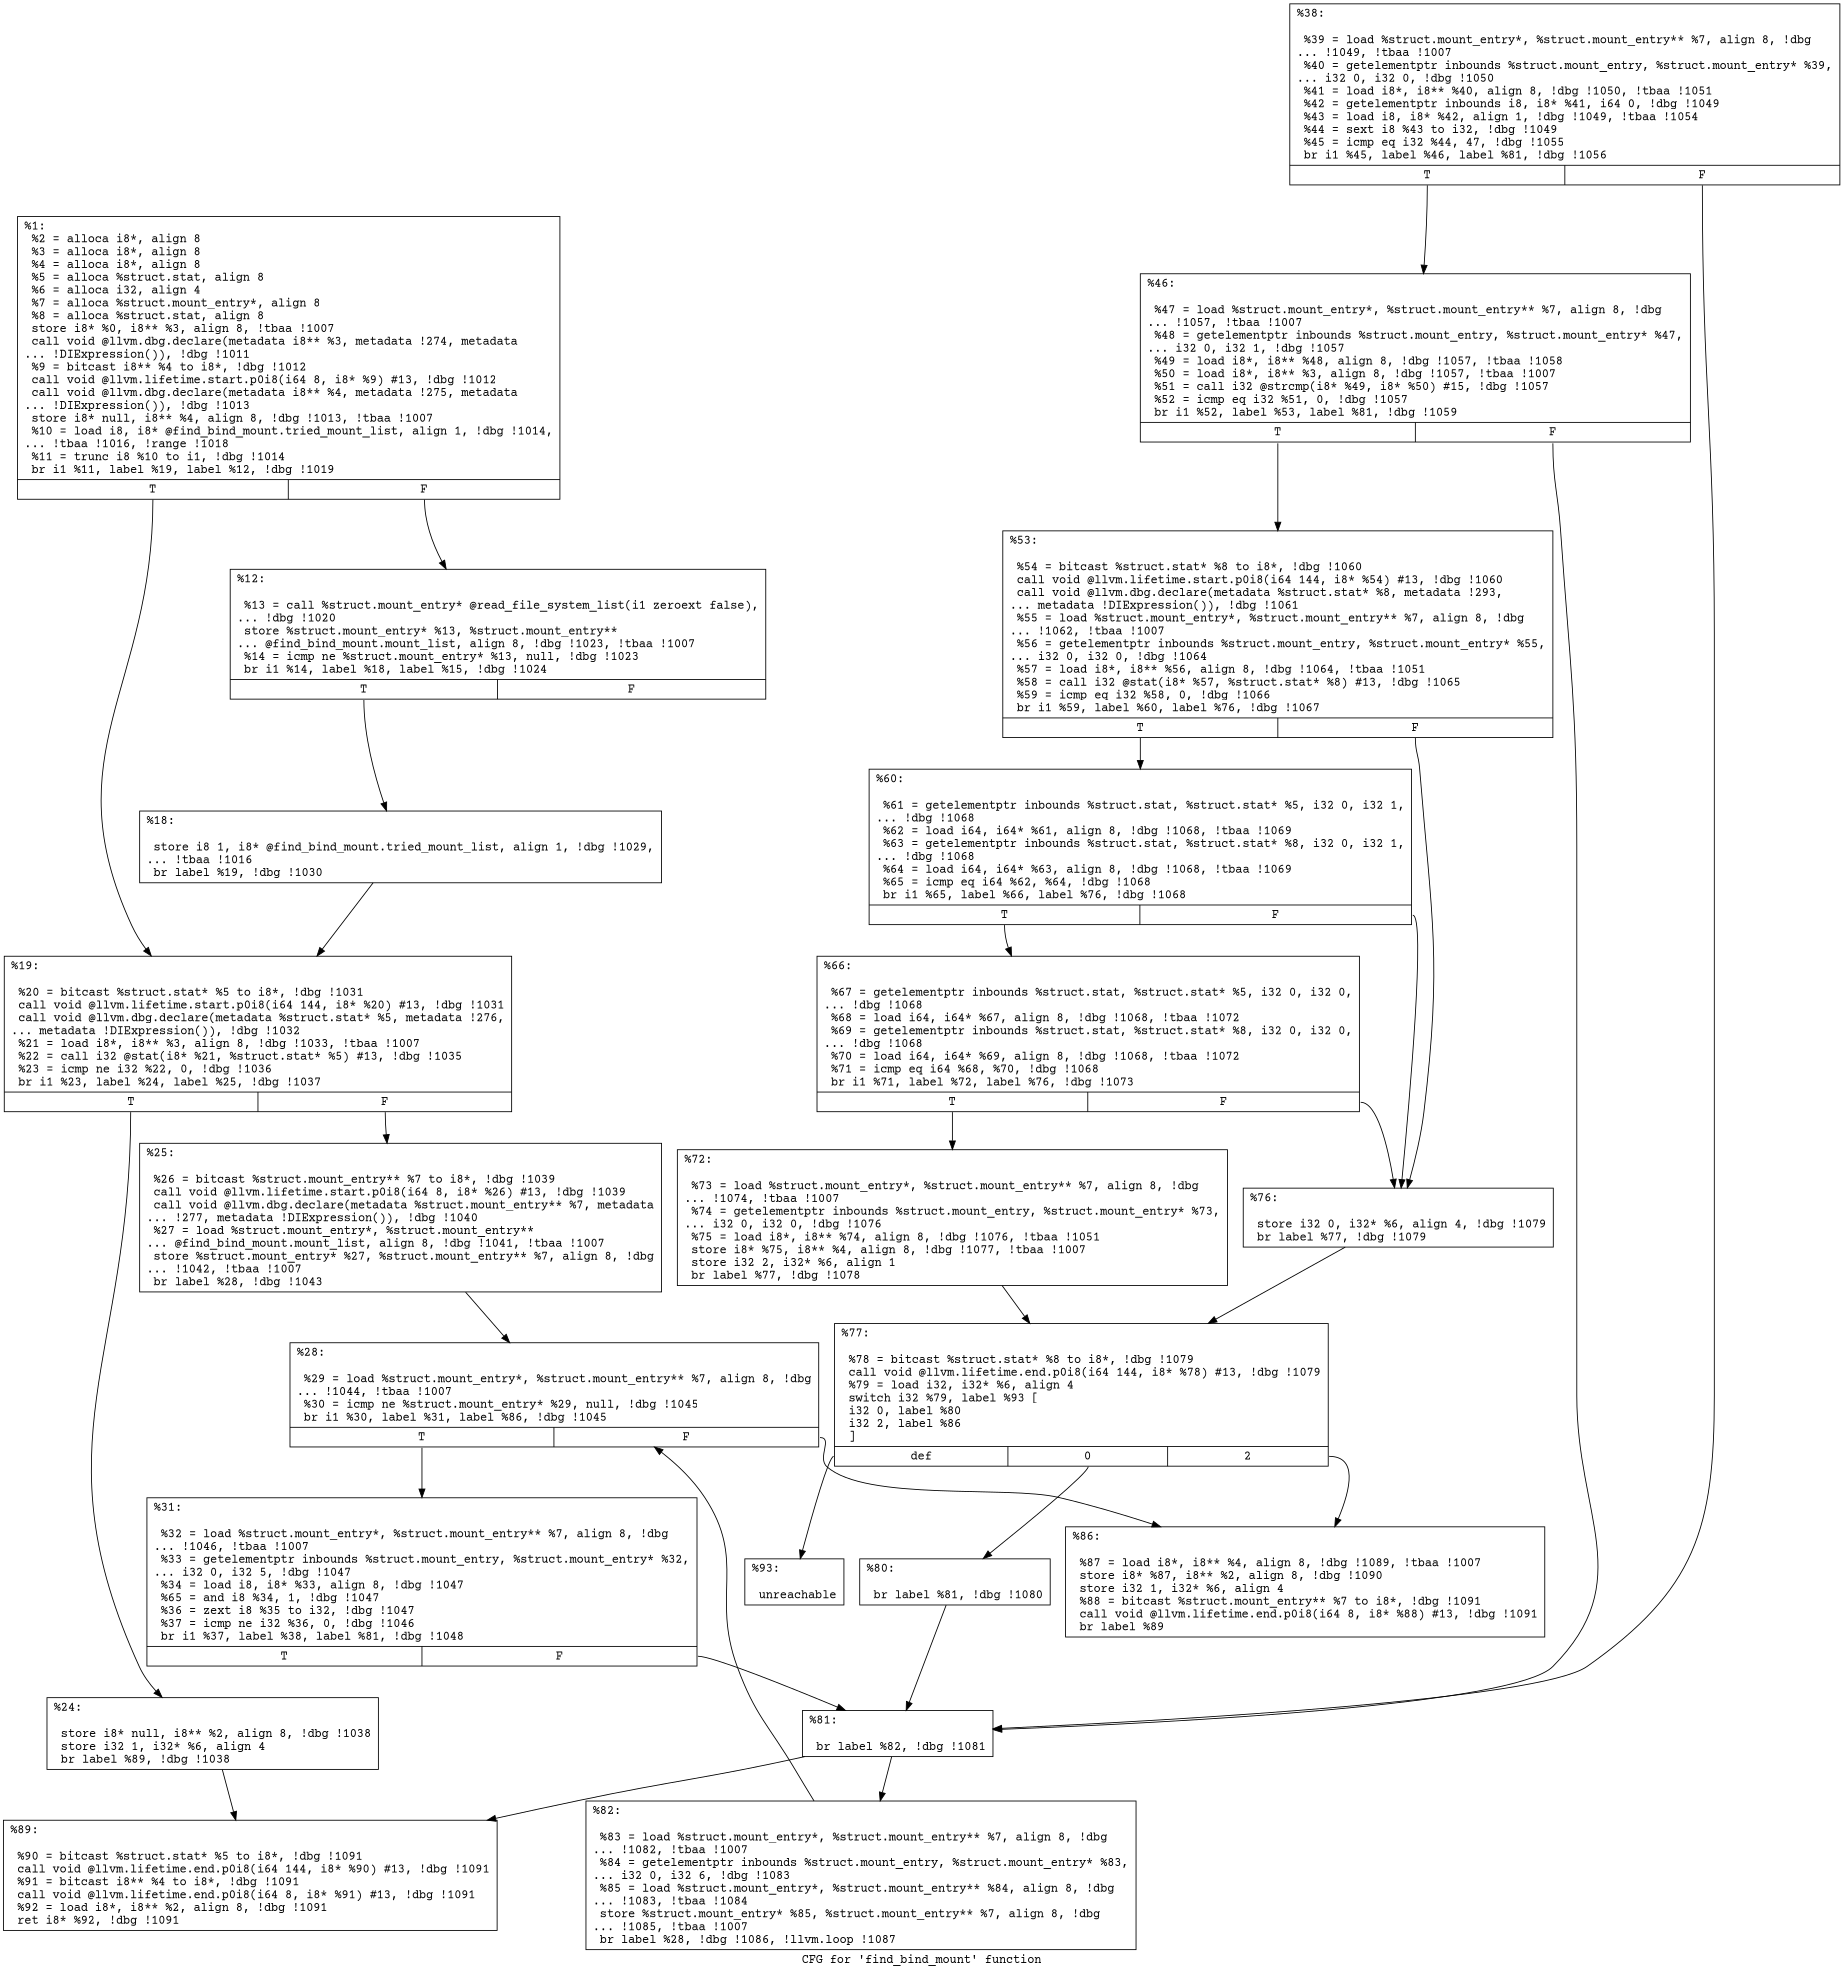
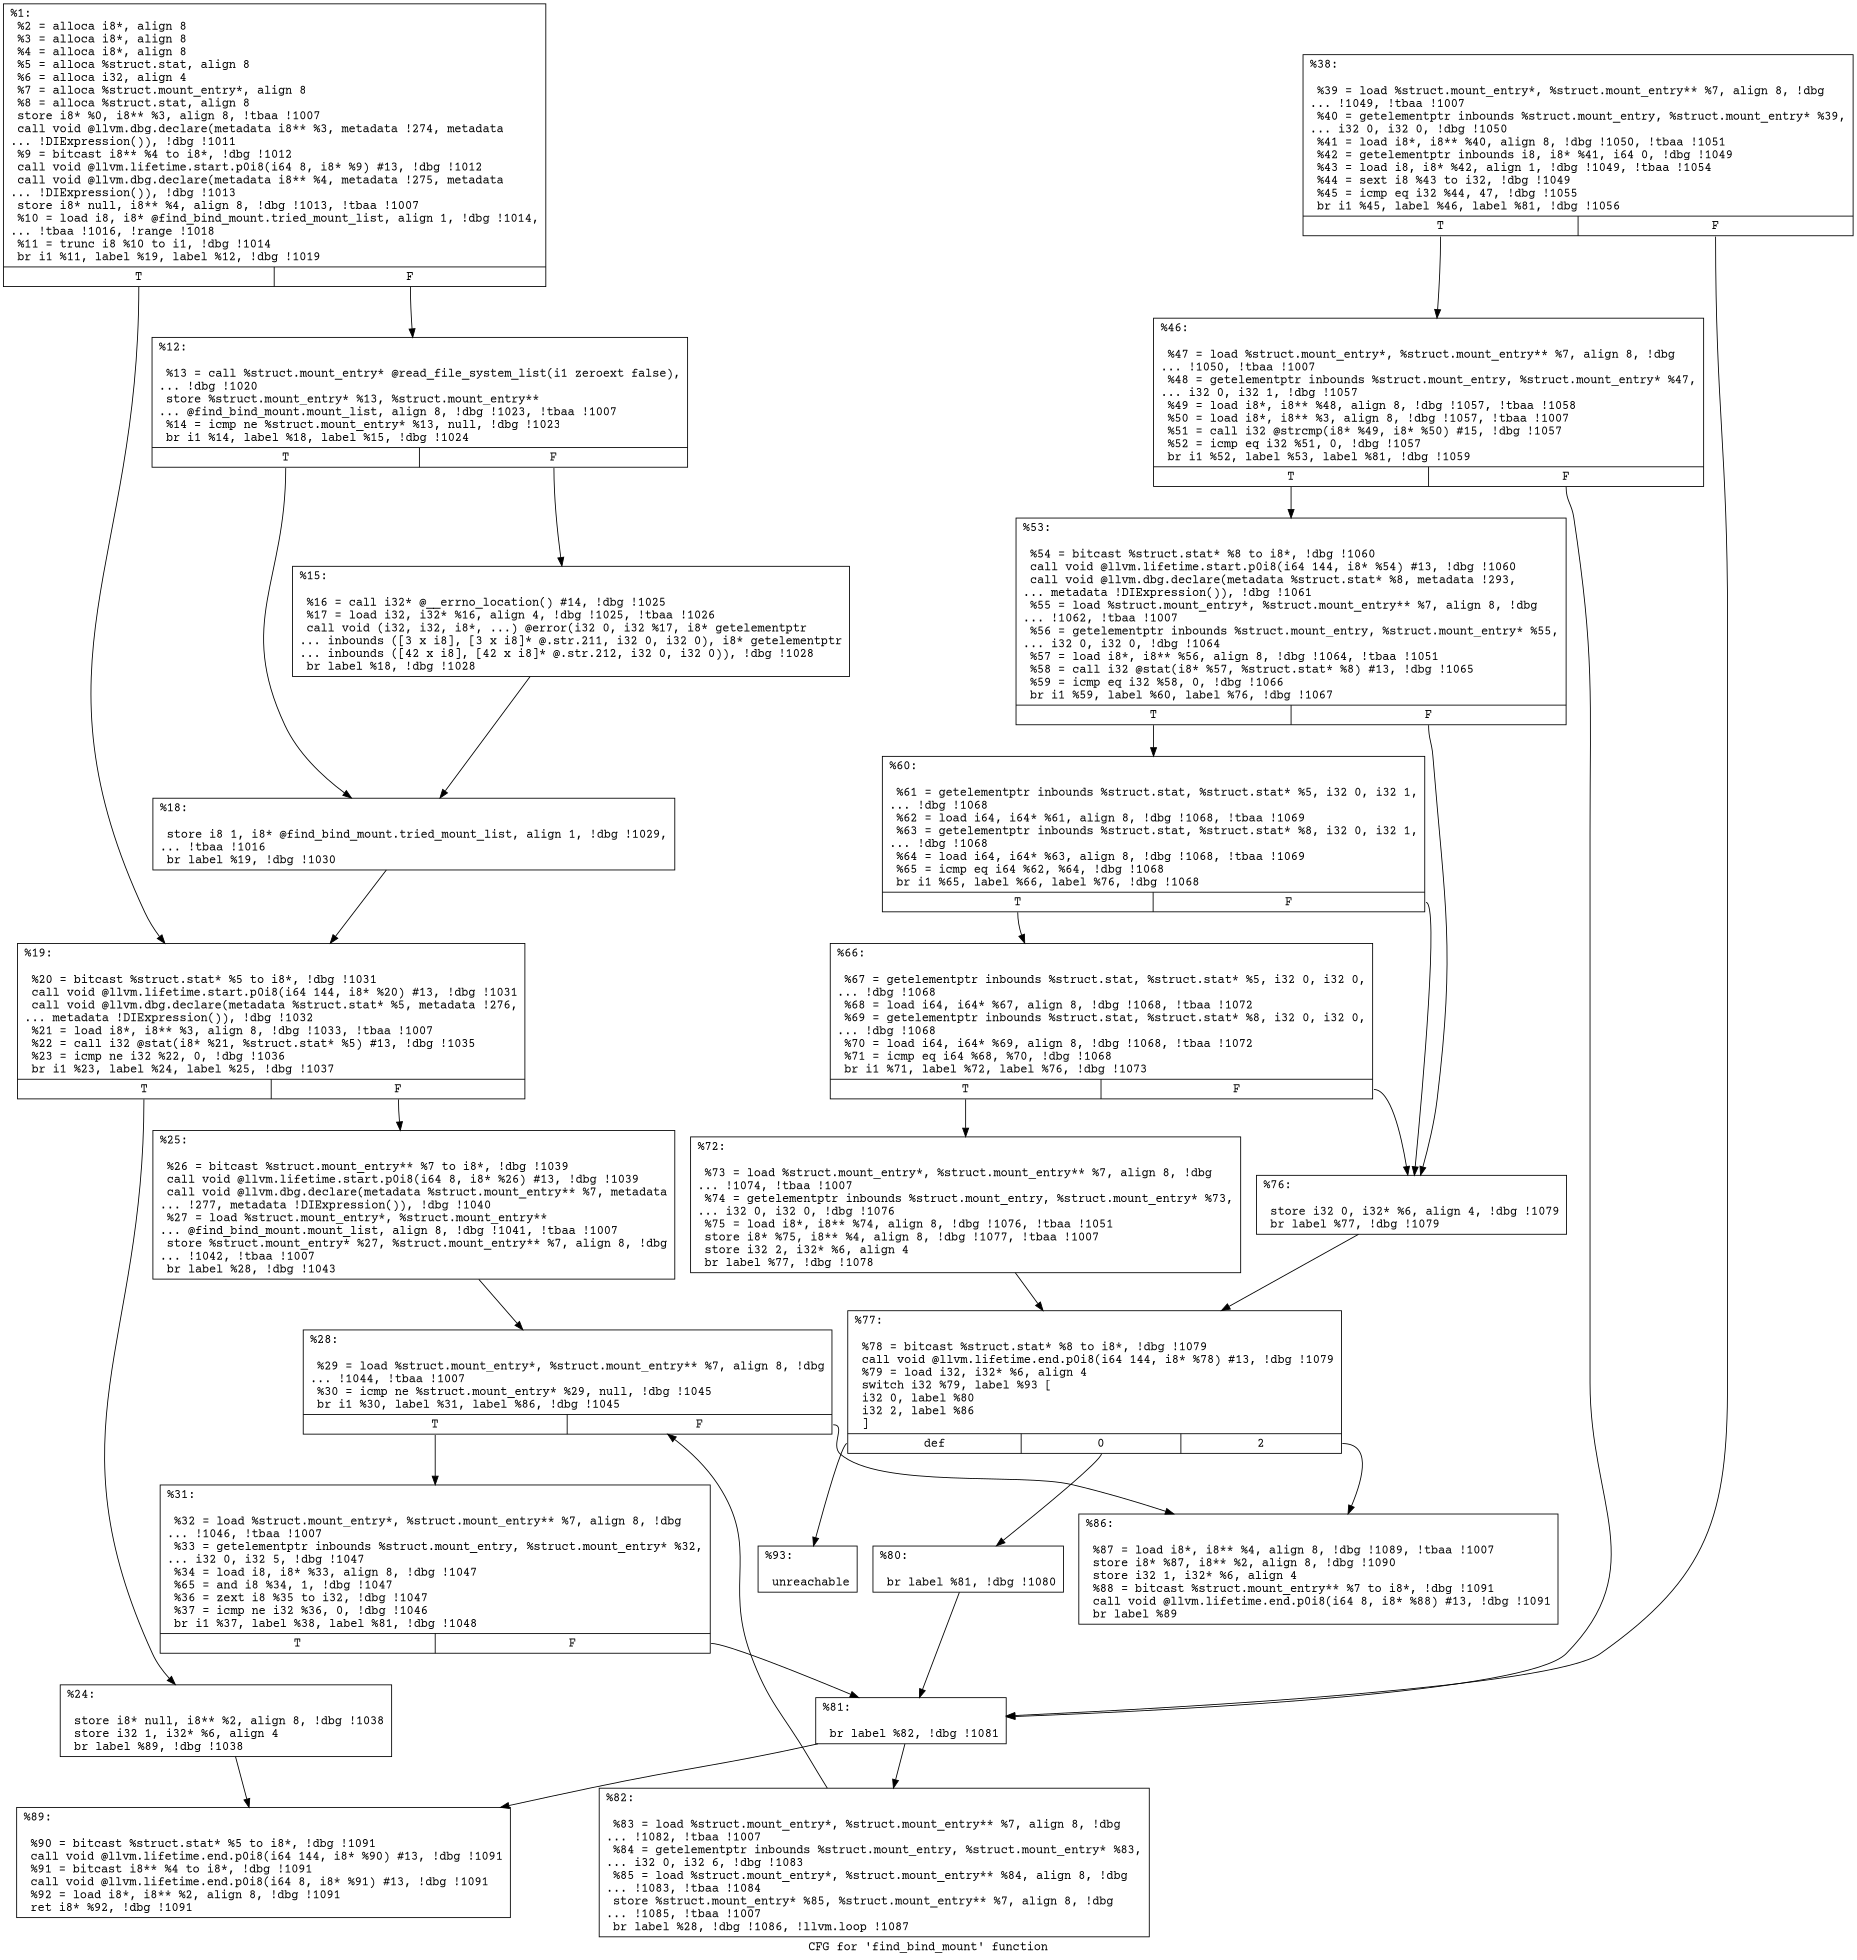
node "%46:": text "... !1057, !tbaa !1007" -> "... !1050, !tbaa !1007"
node "%15:": added
node "%72:": text "store i32 2, i32* %6, align 1" -> "store i32 2, i32* %6, align 4"
